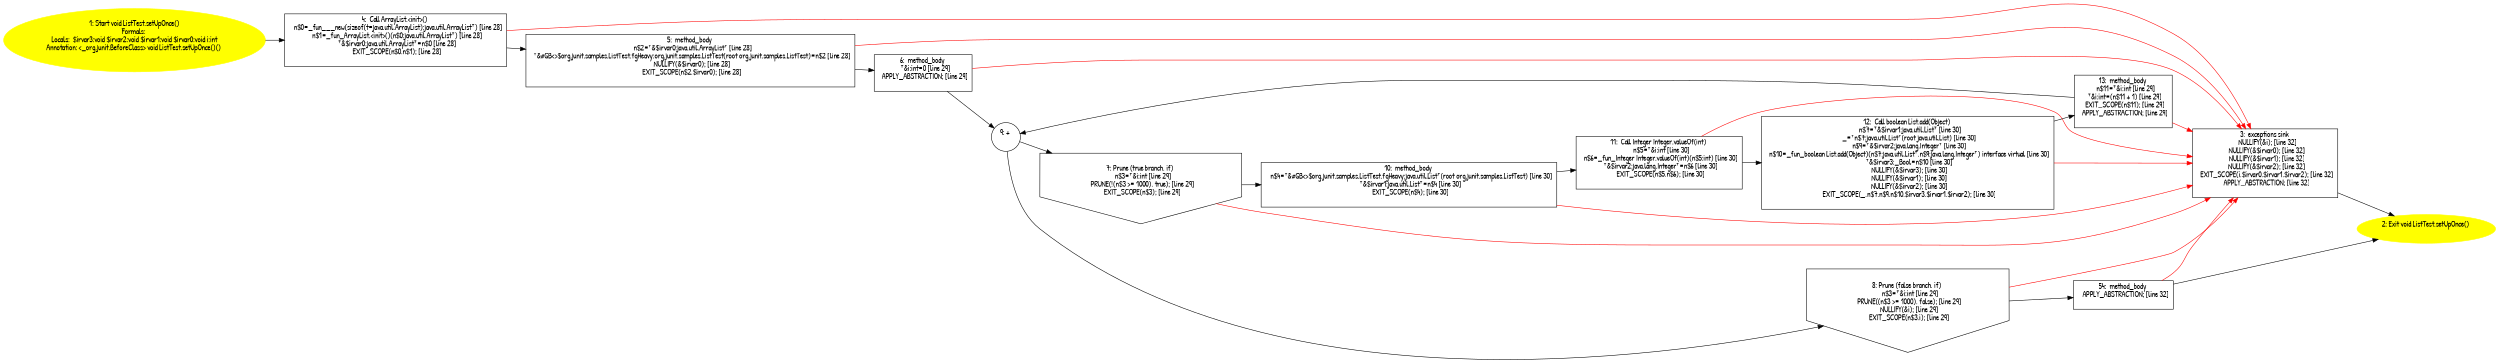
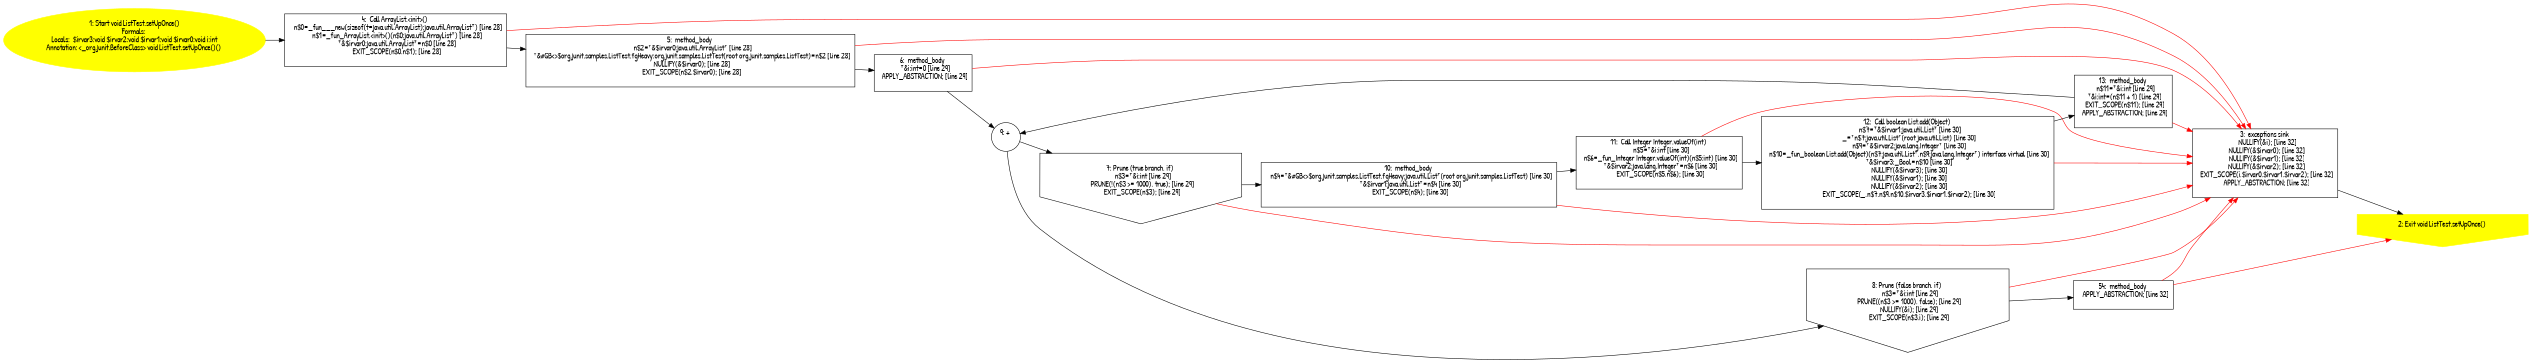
node "2: Exit void ListTest.setUpOnce()": shape ellipse -> invhouse
edge "54:  method_body APPLY_ABSTRACTION; [line 32]" -> "2: Exit void ListTest.setUpOnce()": color black -> red
